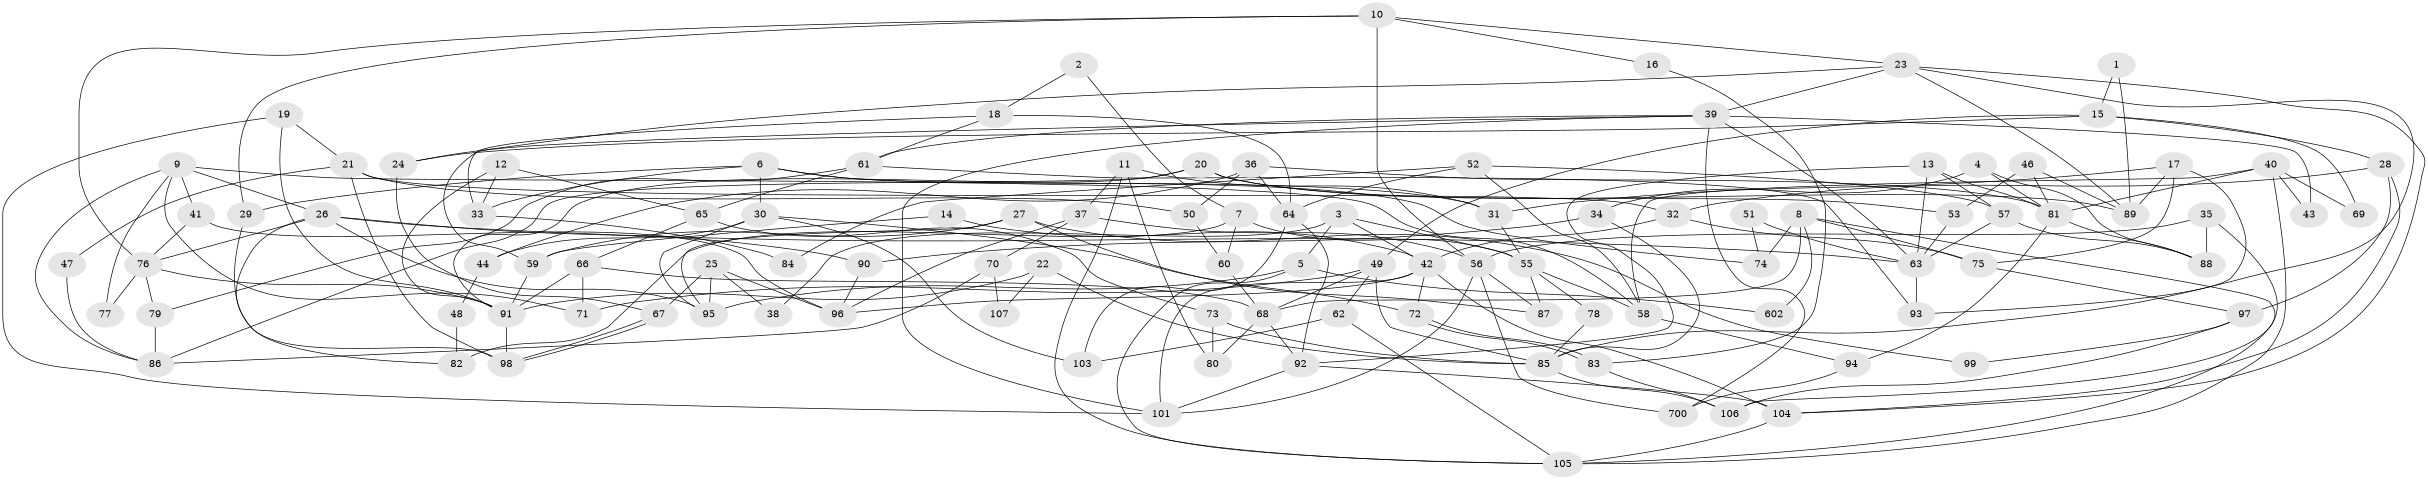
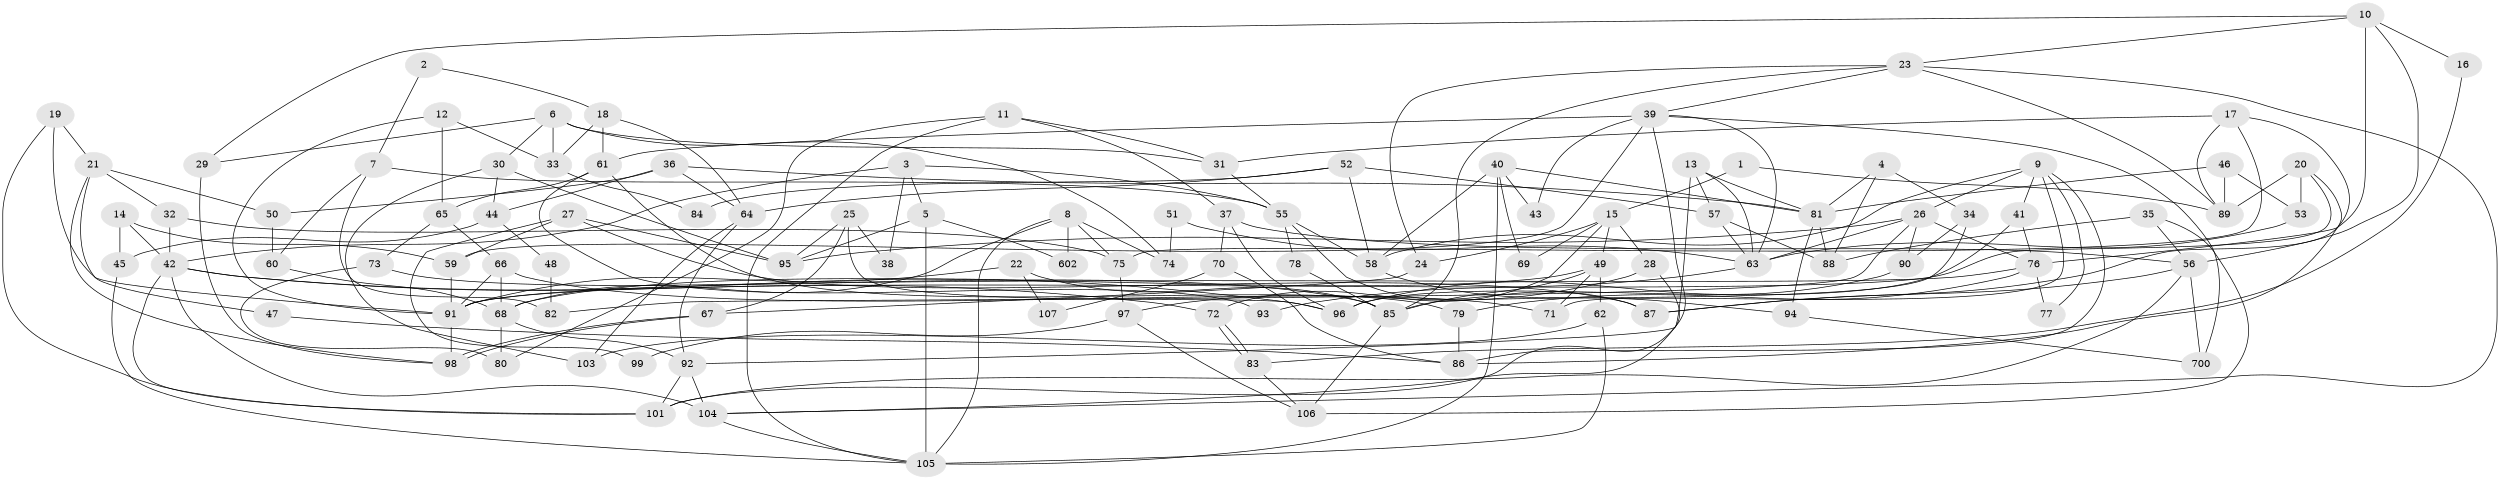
edge "28" -- "32": removed
edge "30" -- "72": now "15" -- "72"
node "45": added
edge "17" -- "93": now "17" -- "87"
